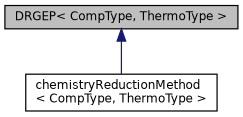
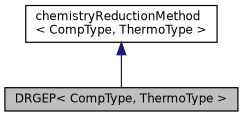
edge "chemistryReductionMethod < CompType, ThermoType >" -> "DRGEP< CompType, ThermoType >": reversed
